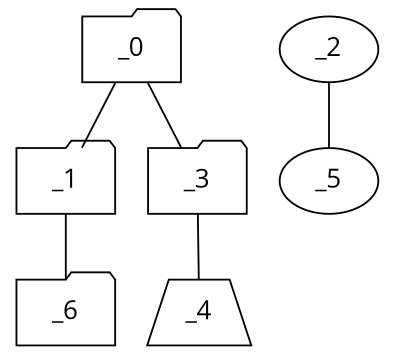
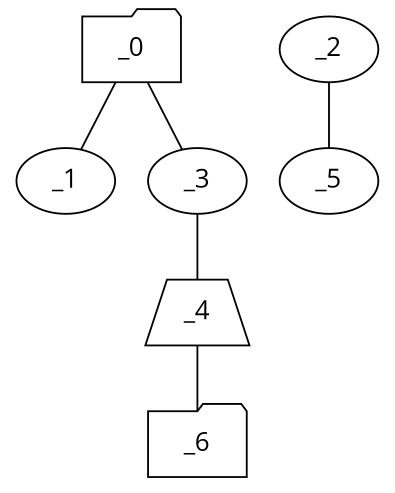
node "_1": shape folder -> ellipse
node "_3": shape folder -> ellipse
edge "_1" -- "_6": now "_4" -- "_6"
